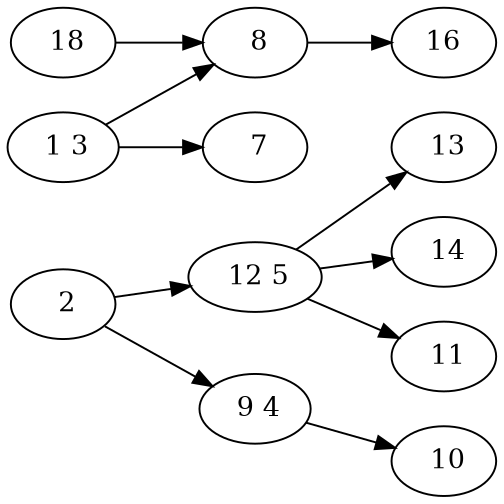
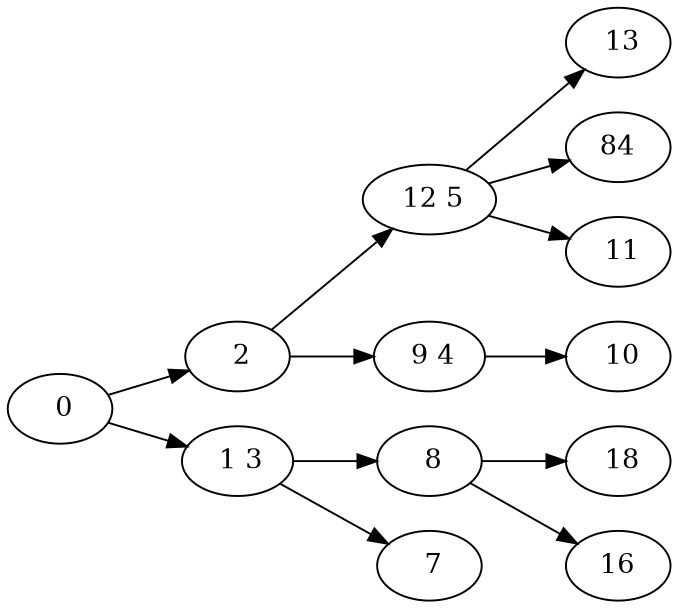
edge "18" -> "8": reversed
node "14": label "14" -> "84"
node "0": added
